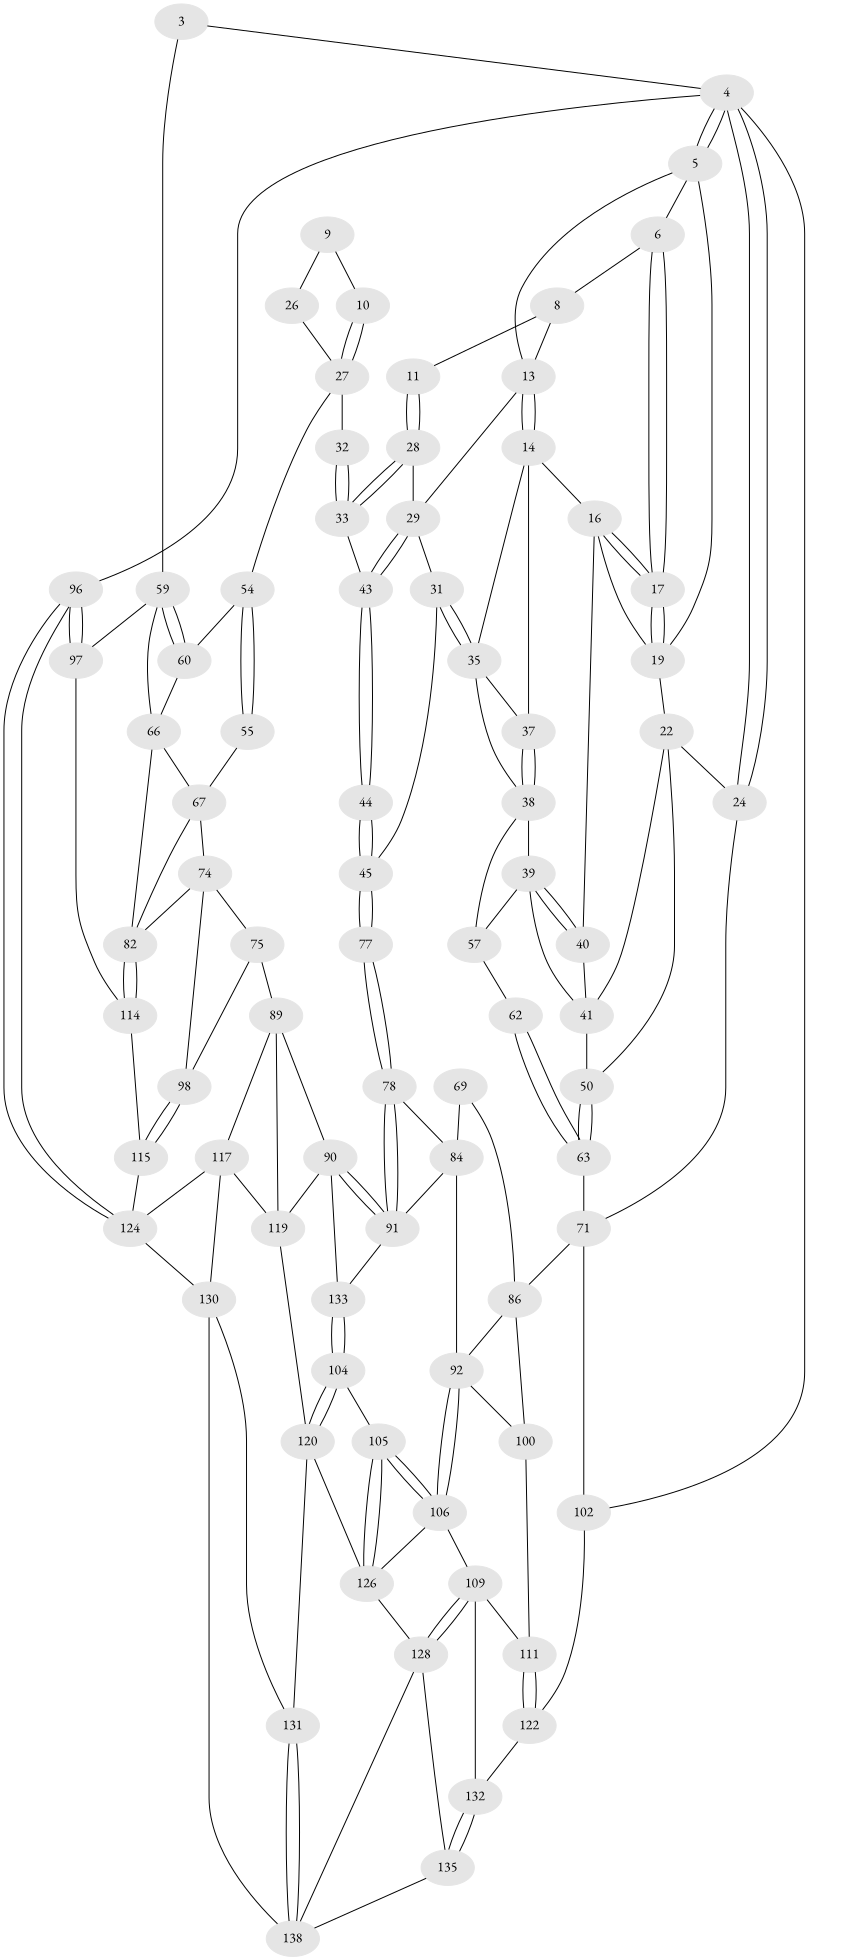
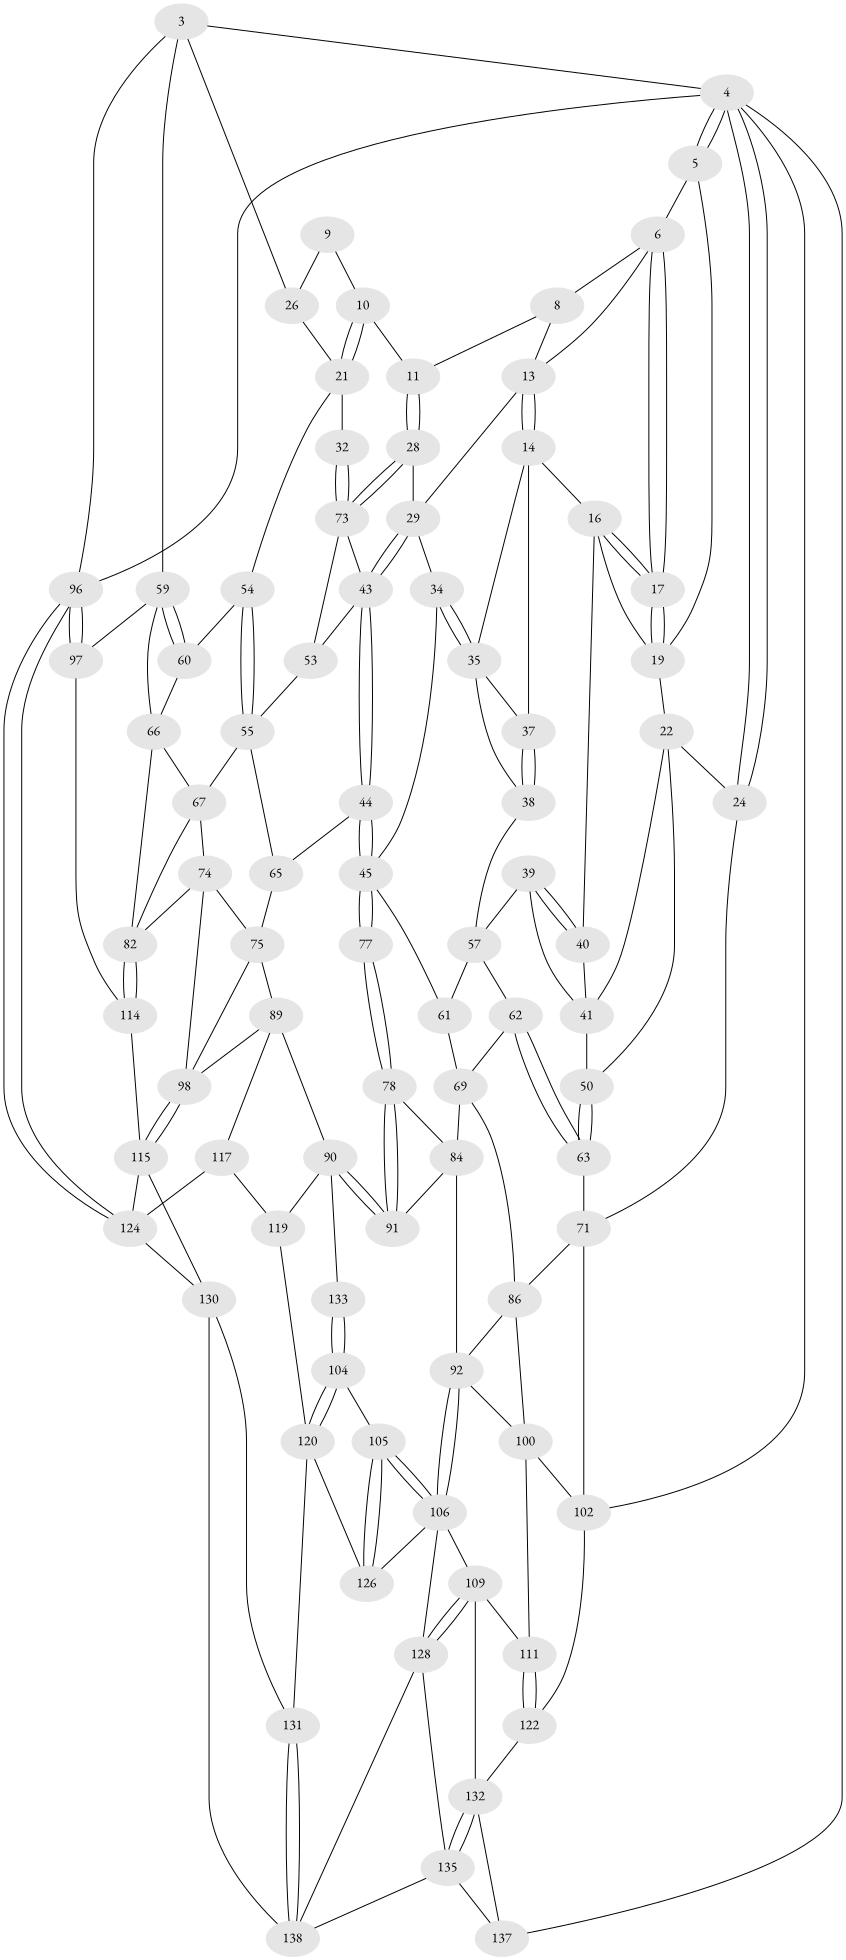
edge "3" -- "26": added
edge "5" -- "13": now "6" -- "13"
edge "3" -- "96": added
edge "10" -- "11": added
node "27": label "27" -> "21"
node "33": label "33" -> "73"
node "31": label "31" -> "34"
node "53": added
edge "38" -- "39": removed
node "65": added
node "61": added
edge "62" -- "69": added
edge "89" -- "119": now "89" -- "98"
edge "117" -- "130": now "115" -- "130"
edge "91" -- "133": removed
edge "100" -- "102": added
edge "126" -- "128": now "106" -- "128"
node "137": added
